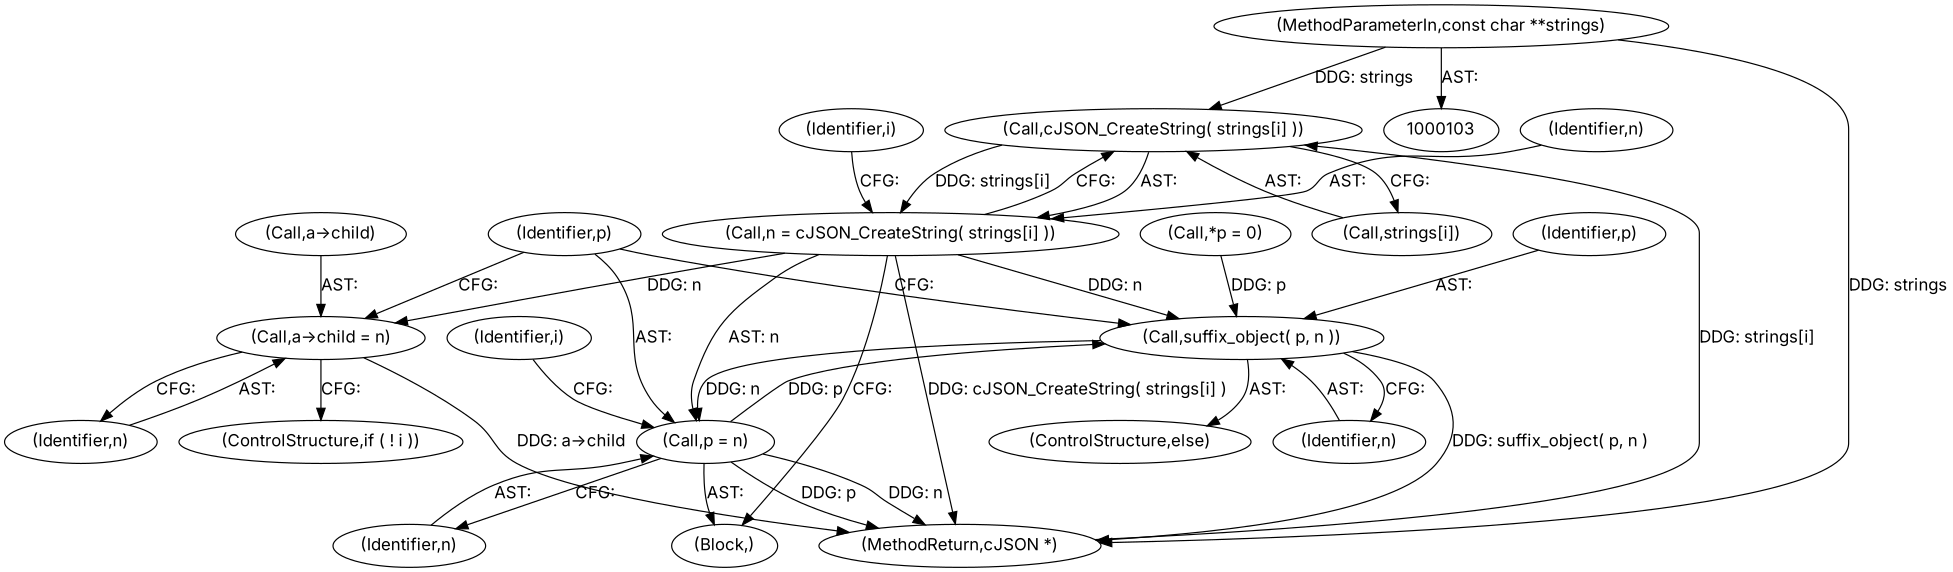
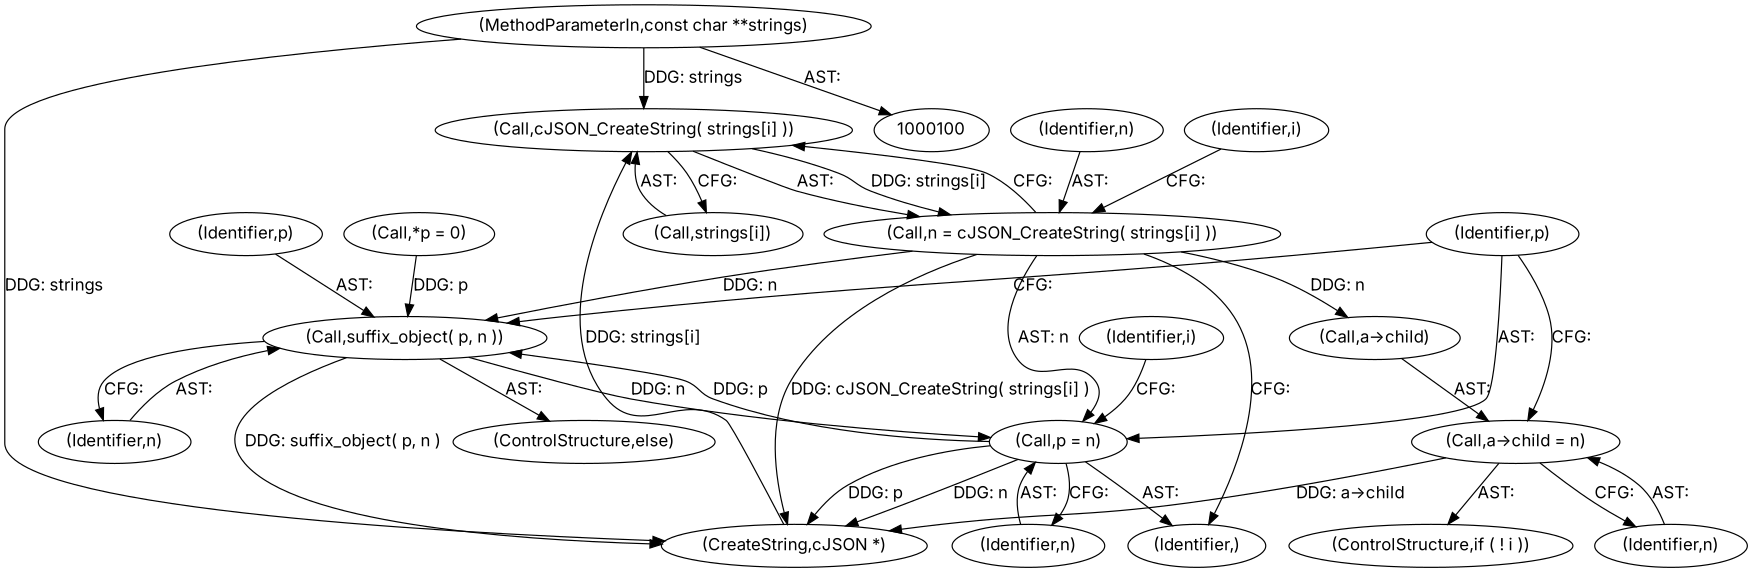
node "1000103": label "1000103" -> "1000100"
edge "(Call,n = cJSON_CreateString( strings[i] ))" -> "(Call,a->child = n)": now "(Call,n = cJSON_CreateString( strings[i] ))" -> "(Call,a->child)"
edge "(Call,a->child = n)" -> "(ControlStructure,if ( ! i ))": label "CFG: " -> "AST: "
node "(Block,)": label "(Block,)" -> "(Identifier,)"
node "(MethodReturn,cJSON *)": label "(MethodReturn,cJSON *)" -> "(CreateString,cJSON *)"
